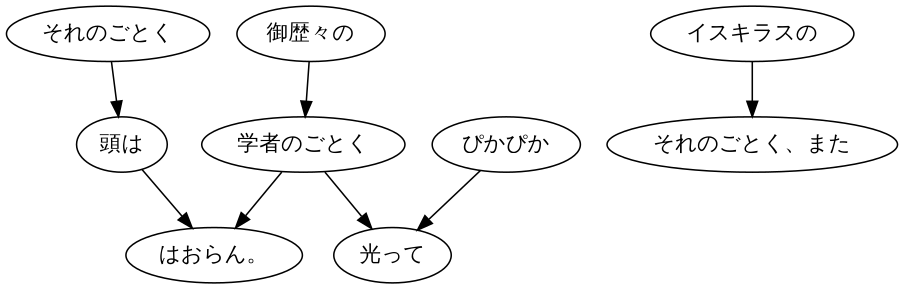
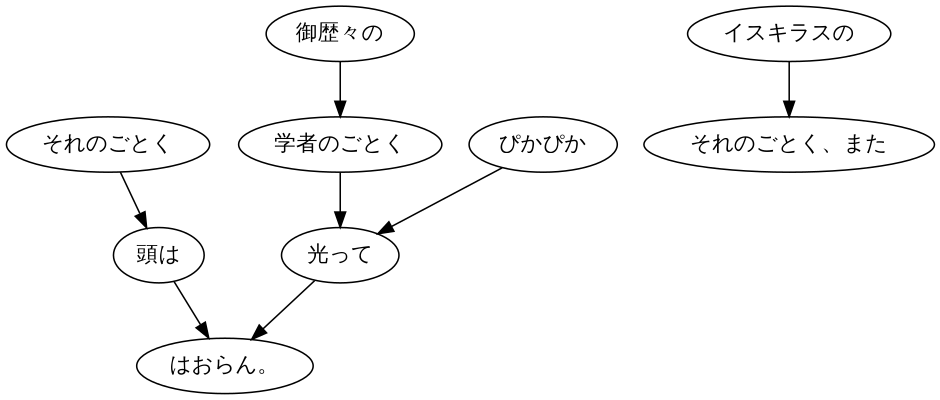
edge "学者のごとく" -> "はおらん。": now "光って" -> "はおらん。"
